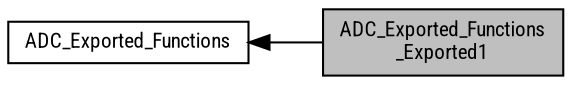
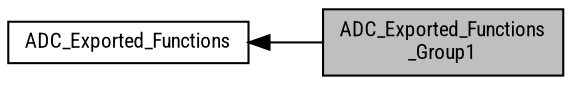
node "ADC_Exported_Functions _Exported1": label "ADC_Exported_Functions _Exported1" -> "ADC_Exported_Functions _Group1"
